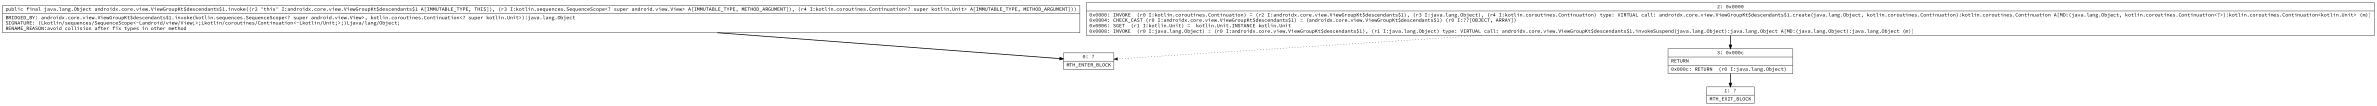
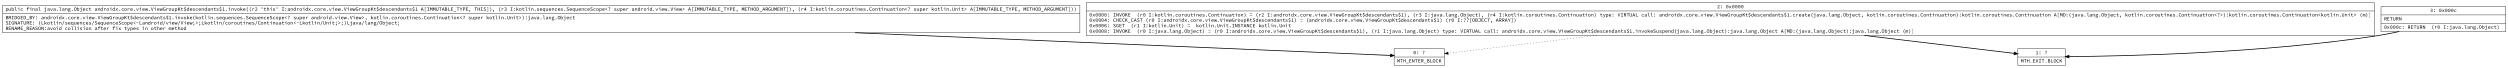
edge "2: 0x0000" -> "3: 0x000c": now "2: 0x0000" -> "1: ?"
